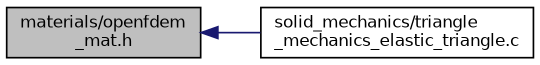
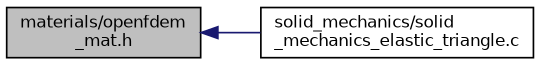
node "solid_mechanics/triangle _mechanics_elastic_triangle.c": label "solid_mechanics/triangle _mechanics_elastic_triangle.c" -> "solid_mechanics/solid _mechanics_elastic_triangle.c"
